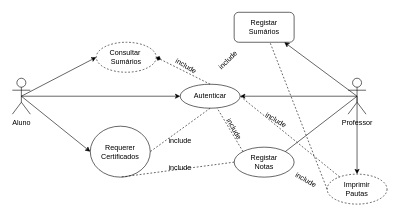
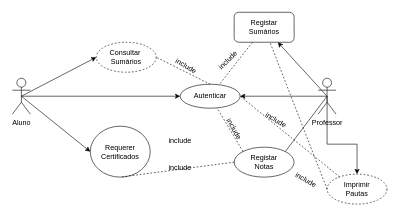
edge "Autenticar" -> "Consultar Sumários": arrowhead diamond -> none
edge "Registar Sumários" -- "Autenticar": added
node "Professor": moved (357, 96) -> (327, 96)
edge "Autenticar" -- "Requerer Certificados": removed
